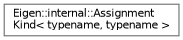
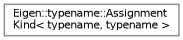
node "Eigen::internal::Assignment Kind< typename, typename >": label "Eigen::internal::Assignment Kind< typename, typename >" -> "Eigen::typename::Assignment Kind< typename, typename >"
